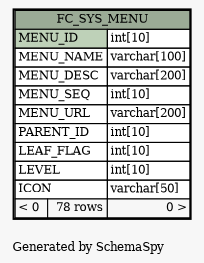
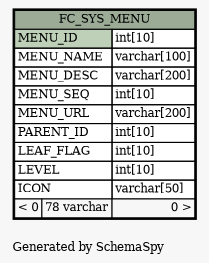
node "FC_SYS_MENU": text "78 rows" -> "78 varchar"
